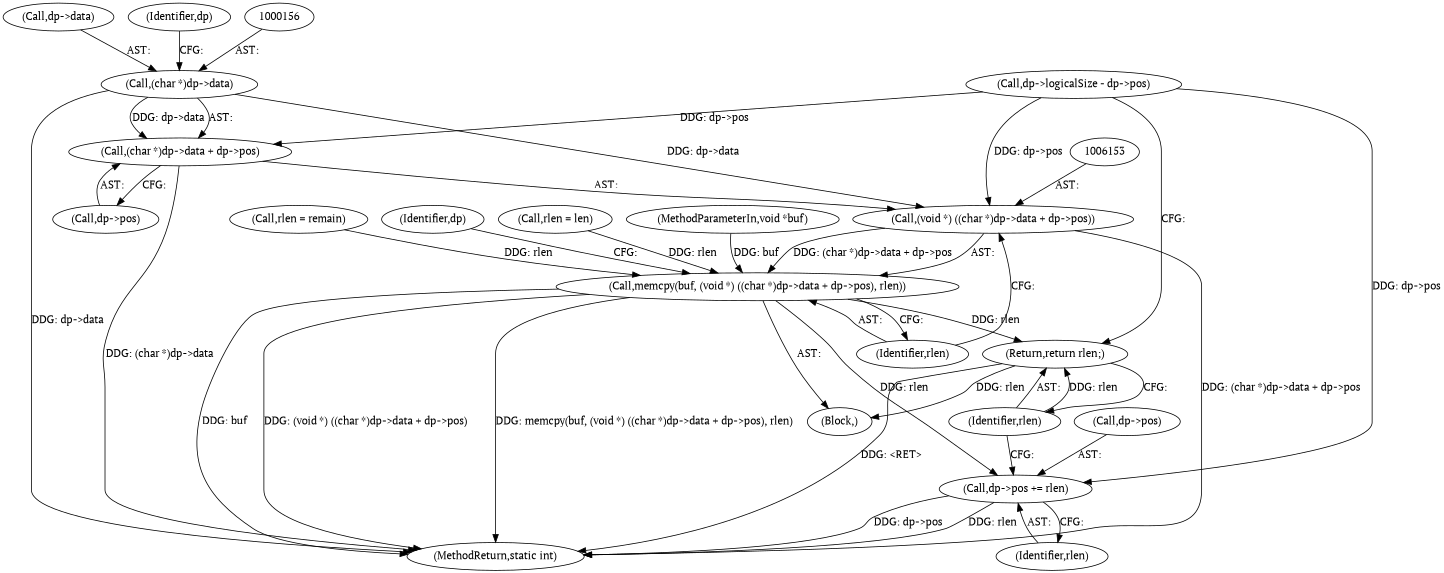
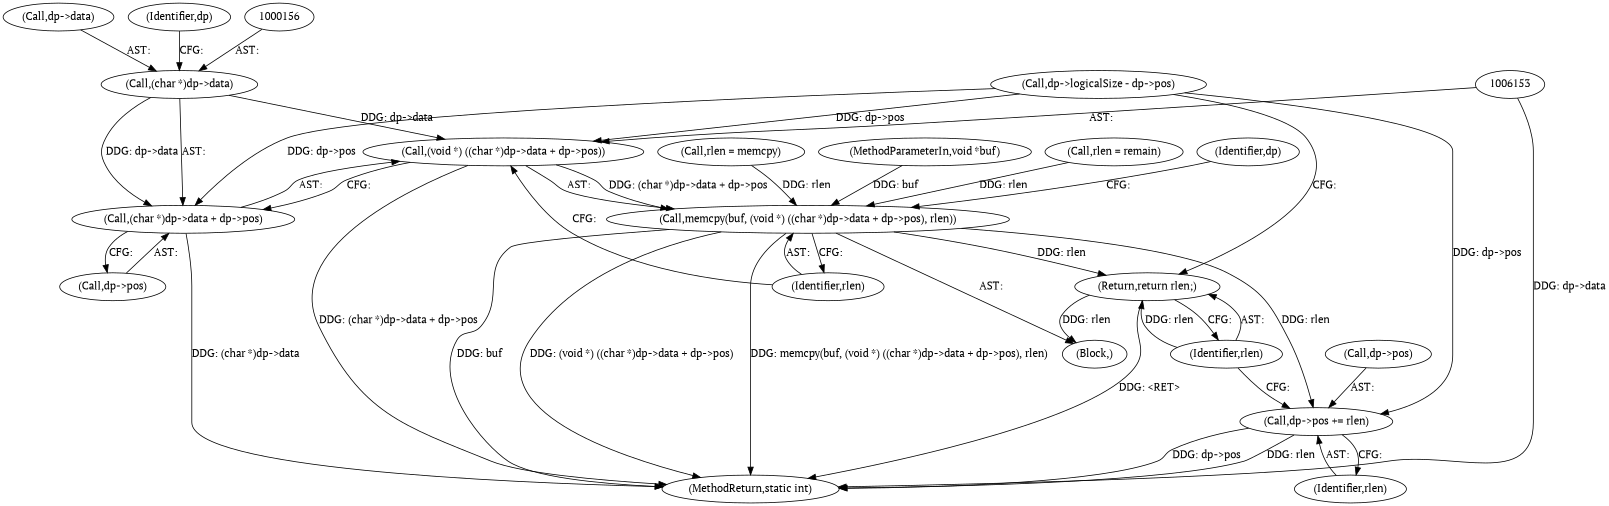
edge "(Call,(void *) ((char *)dp->data + dp->pos))" -> "(Call,(char *)dp->data + dp->pos)": added, label "CFG:"
node "(Call,rlen = len)": label "(Call,rlen = len)" -> "(Call,rlen = memcpy)"
edge "(Call,(char *)dp->data)" -> "(MethodReturn,static int)": now "1006153" -> "(MethodReturn,static int)"
